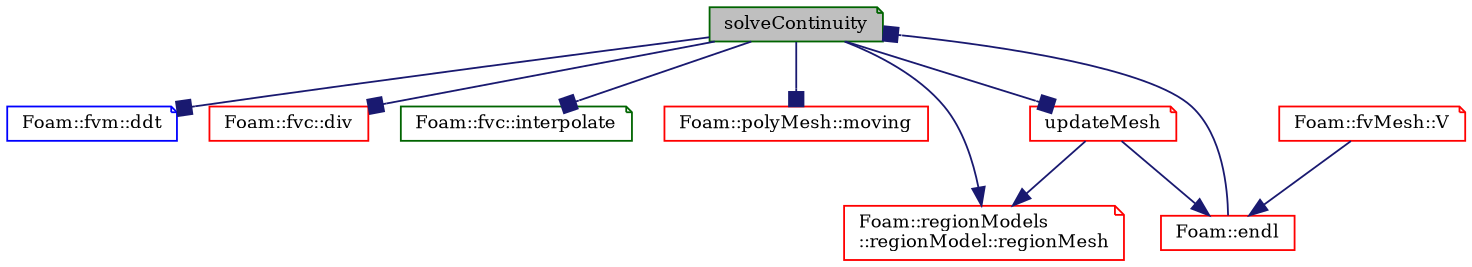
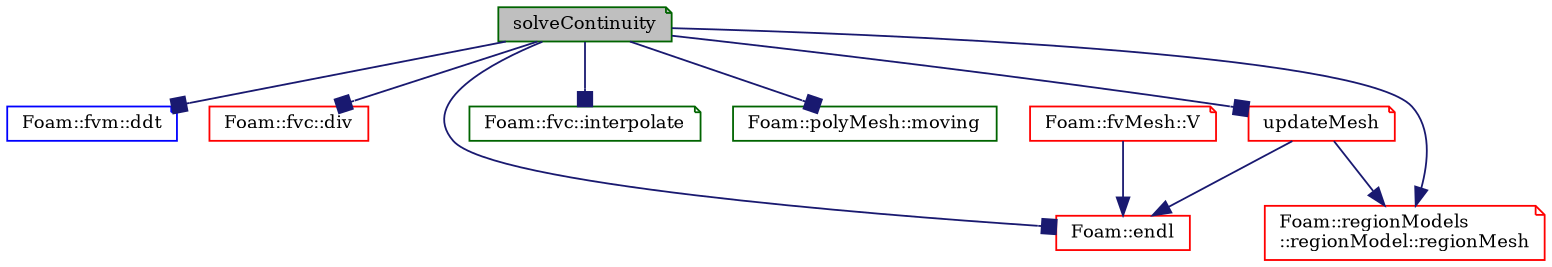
edge "Foam::endl" -> "solveContinuity": reversed
node "Foam::polyMesh::moving": color red -> darkgreen
